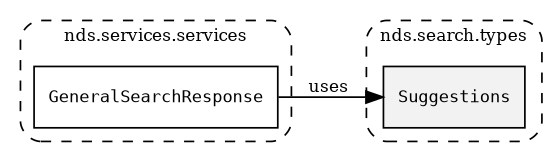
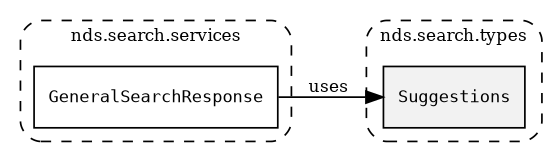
cluster "nds.services.services": label "nds.services.services" -> "nds.search.services"
